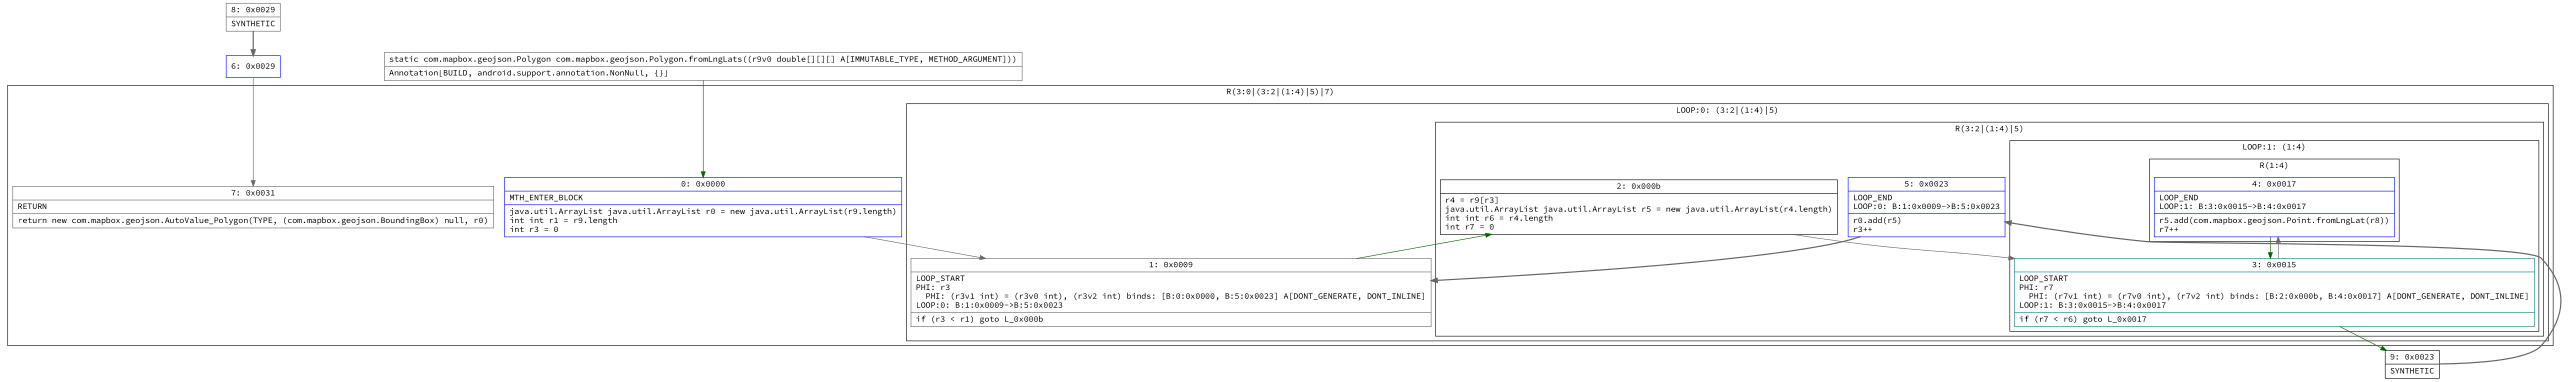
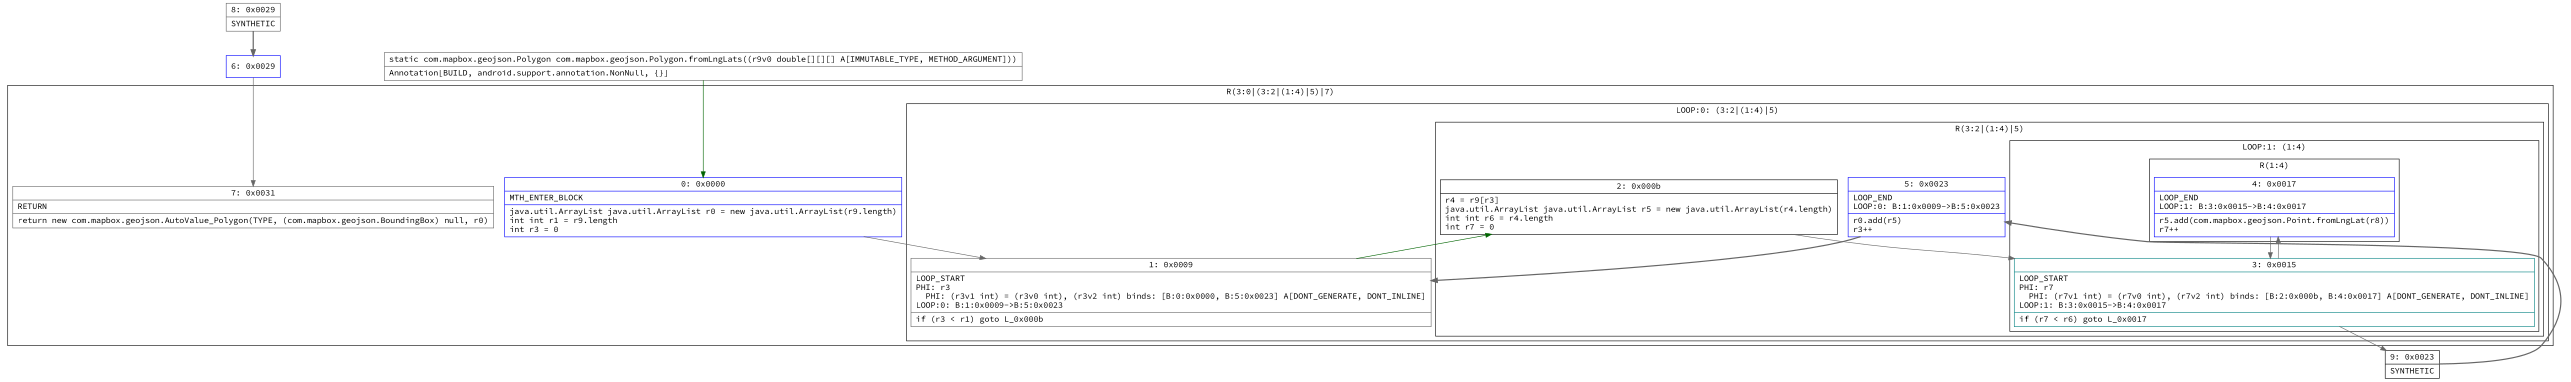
edge "4: 0x0017" -> "3: 0x0015": color darkgreen -> gray40
edge "3: 0x0015" -> "9: 0x0023": color darkgreen -> gray40
